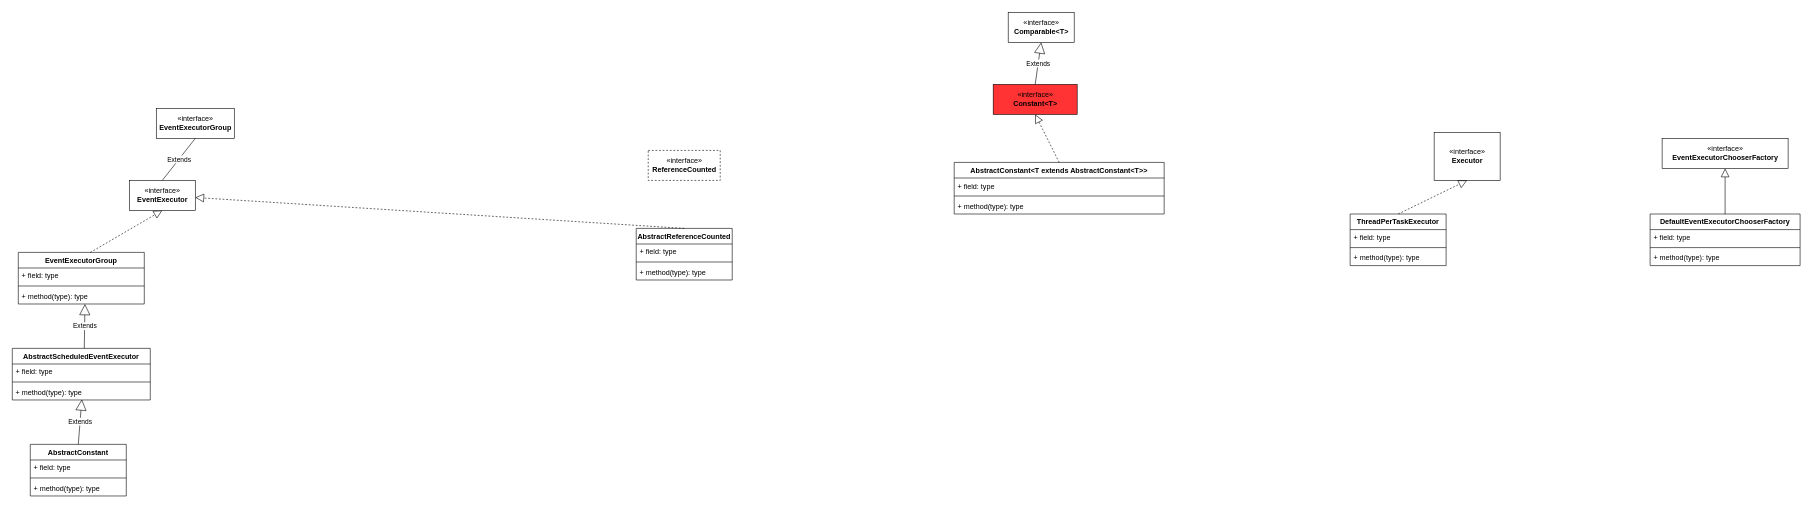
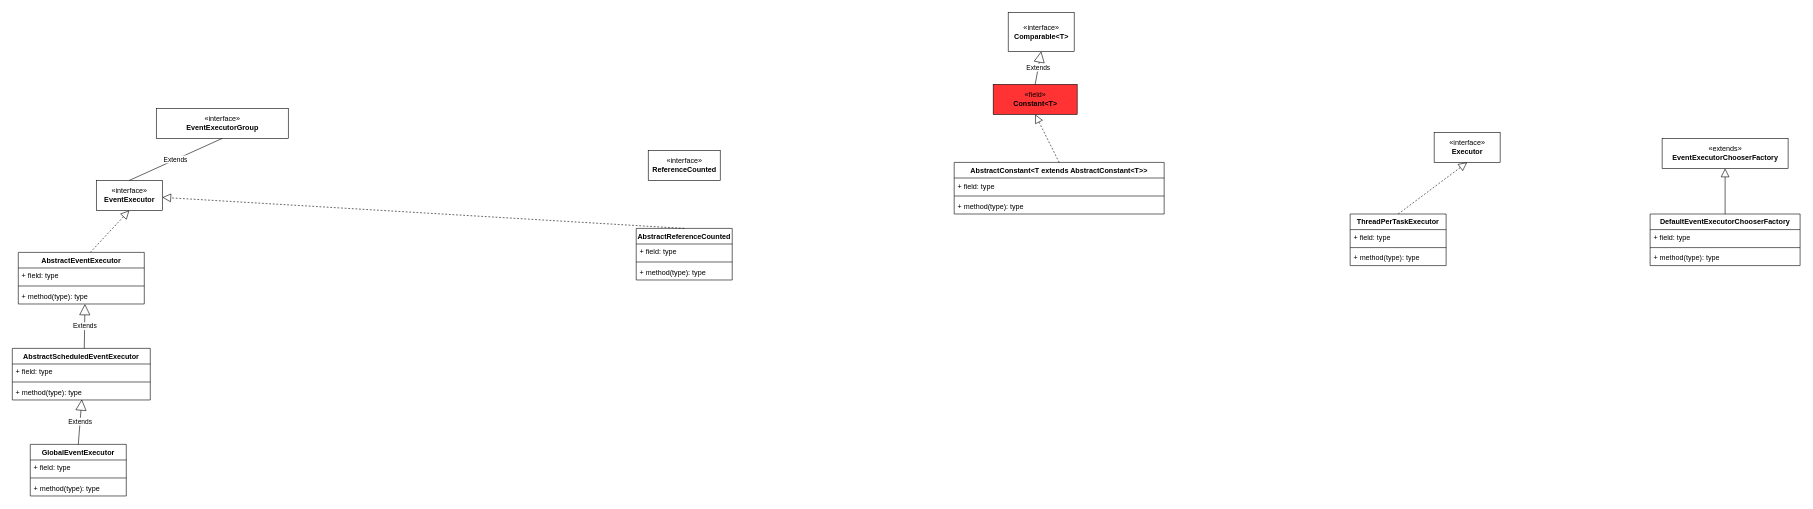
node "«interface» Comparable<T>": size 66x30 -> 66x39
node "«interface» Constant<T>": label "«interface» Constant<T>" -> "«field» Constant<T>"
node "«interface» EventExecutorGroup": size 78x30 -> 132x30
node "«interface» EventExecutorChooserFactory": label "«interface» EventExecutorChooserFactory" -> "«extends» EventExecutorChooserFactory"
node "«interface» Executor": size 66x48 -> 66x30
node "«interface» ReferenceCounted": style dashed -> solid
node "«interface» EventExecutor": moved (162, 195) -> (129, 195)
node "EventExecutorGroup": label "EventExecutorGroup" -> "AbstractEventExecutor"
node "AbstractConstant": label "AbstractConstant" -> "GlobalEventExecutor"
